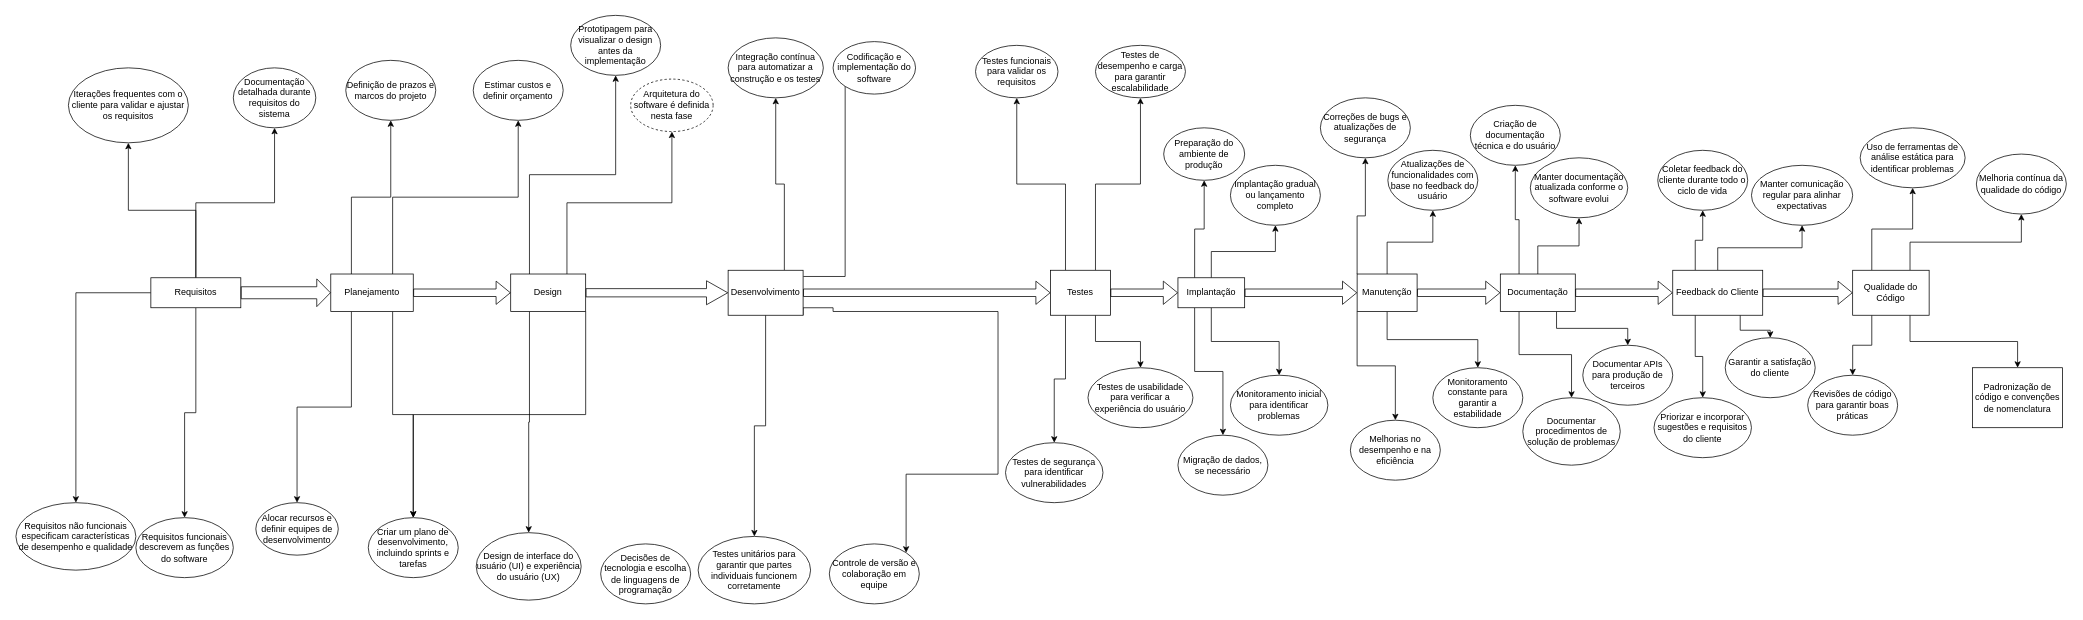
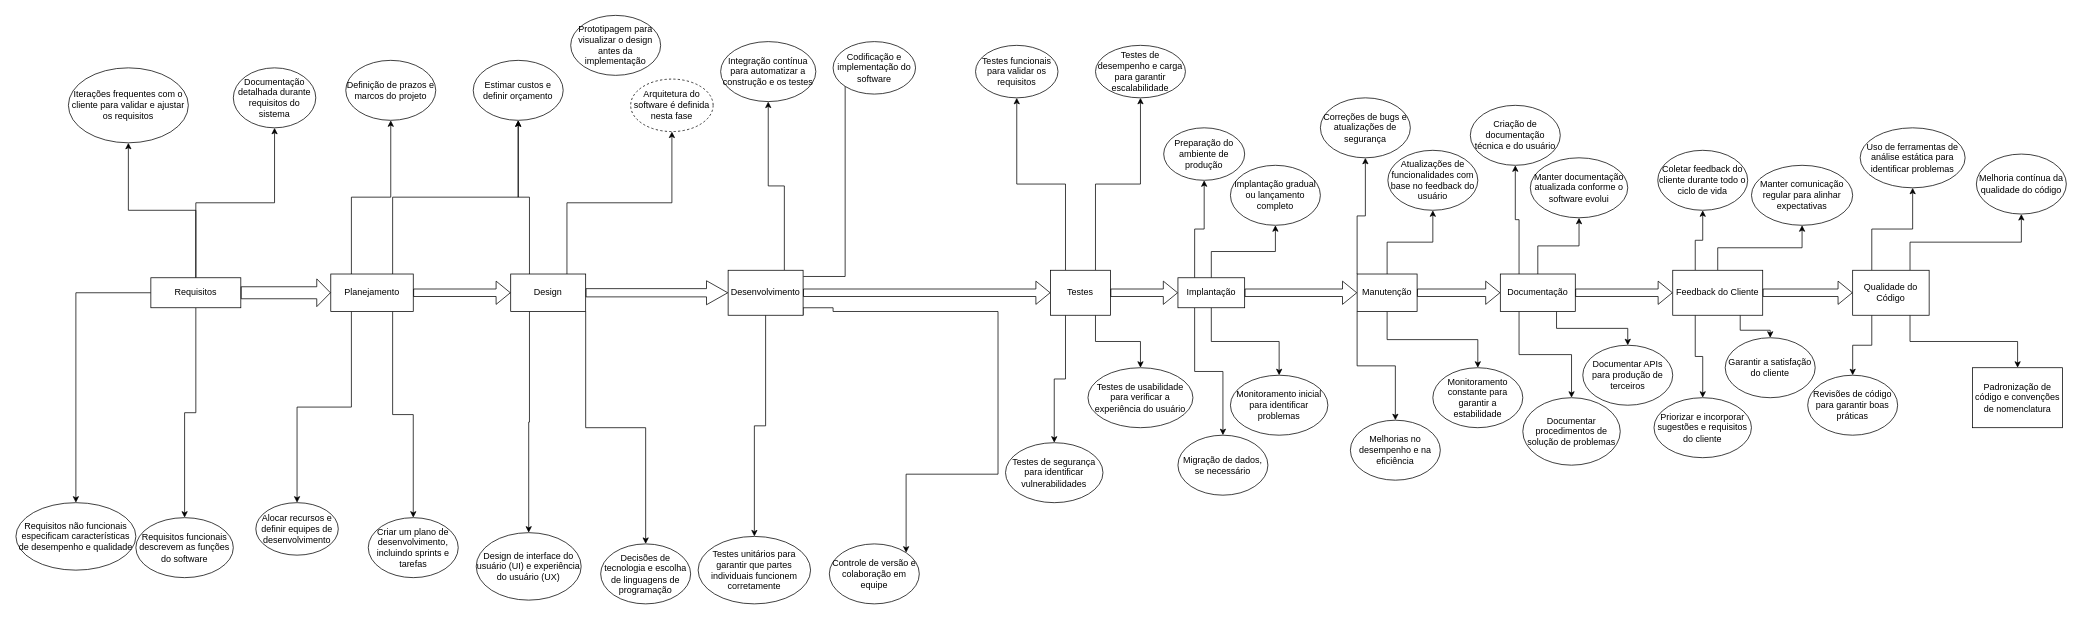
node "Integração contínua para automatizar a construção e os testes": moved (776, 68) -> (768, 72)
edge "Design" -> "Prototipagem para visualizar o design antes da implementação": now "Design" -> "Estimar custos e definir orçamento"
edge "Design" -> "Criar um plano de desenvolvimento, incluindo sprints e tarefas": now "Design" -> "Decisões de tecnologia e escolha de linguagens de programação"
